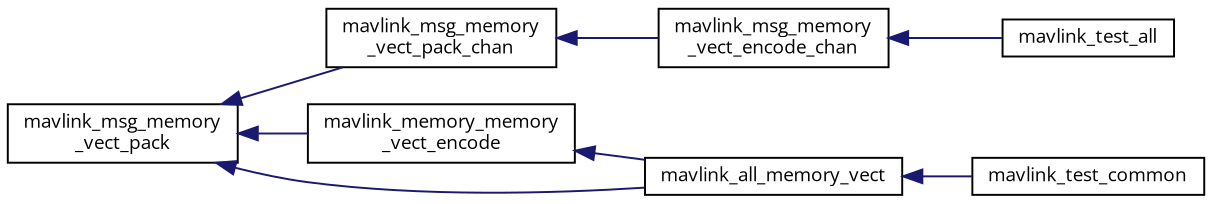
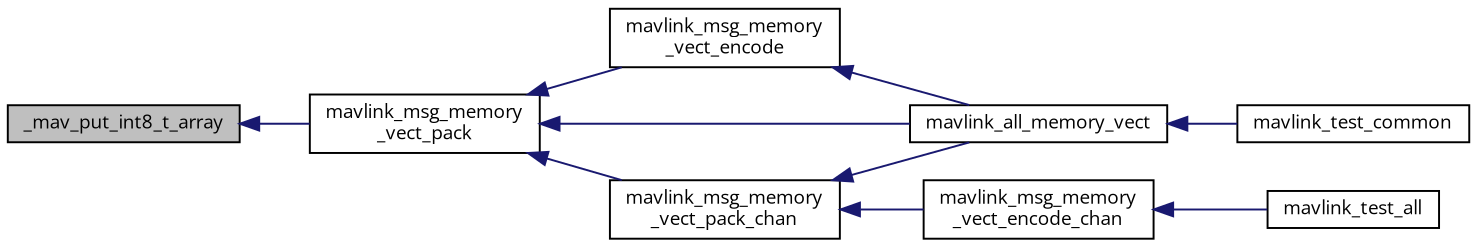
node "_mav_put_int8_t_array": added
node "mavlink_memory_memory _vect_encode": label "mavlink_memory_memory _vect_encode" -> "mavlink_msg_memory _vect_encode"
edge "mavlink_all_memory_vect" -> "mavlink_msg_memory _vect_pack_chan": added
